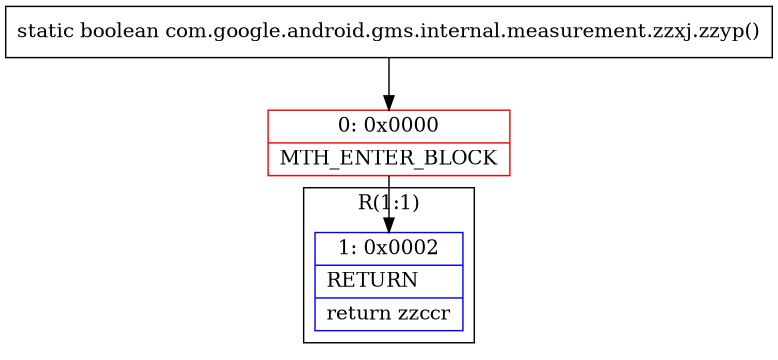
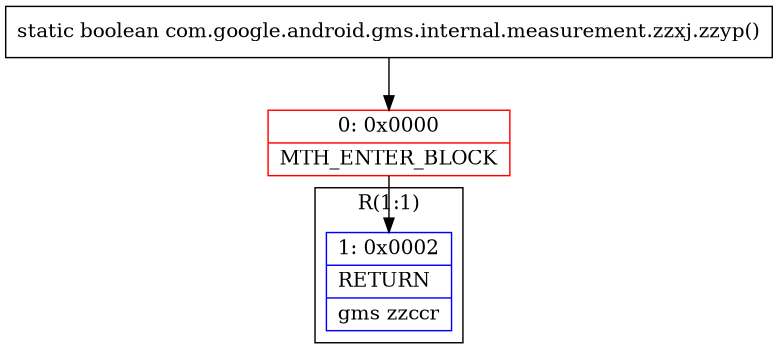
node "1: 0x0002": text "return zzccr" -> "gms zzccr"
